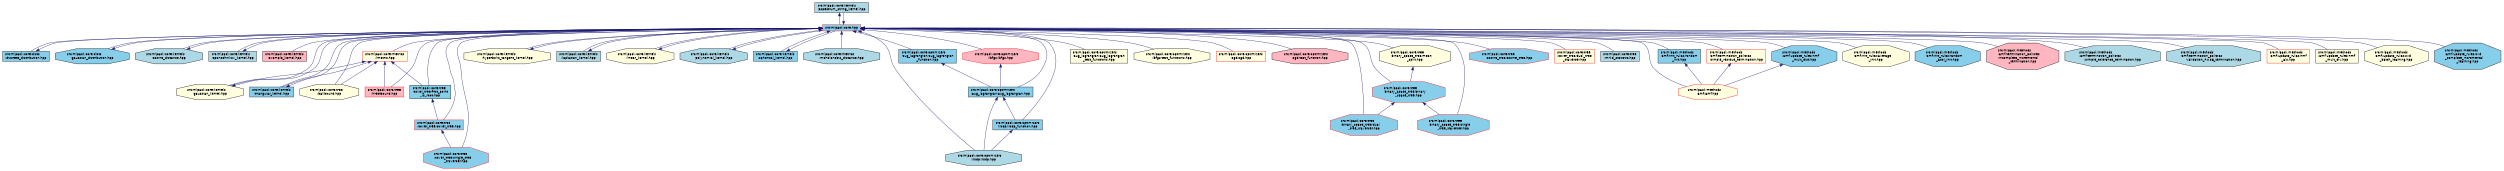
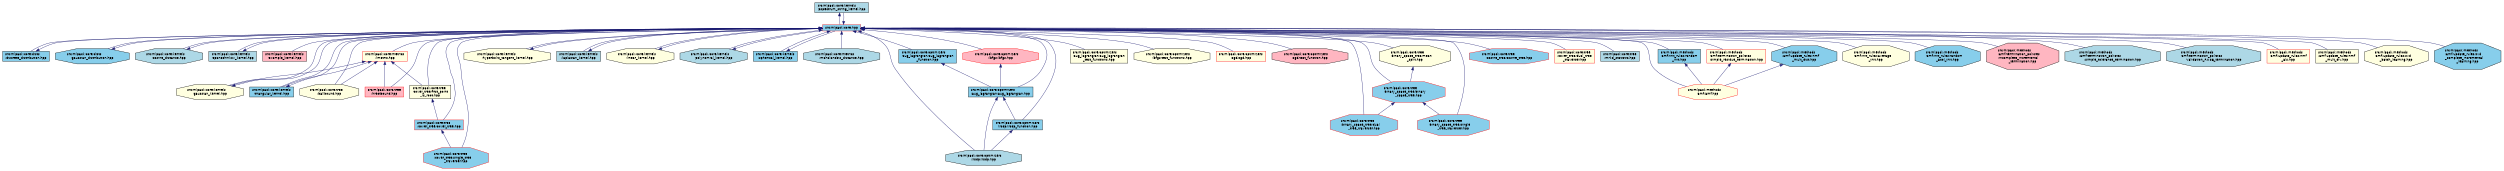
node "src/mlpack/core/tree /cover_tree/first_point _is_root.hpp": fillcolor skyblue -> lightyellow
